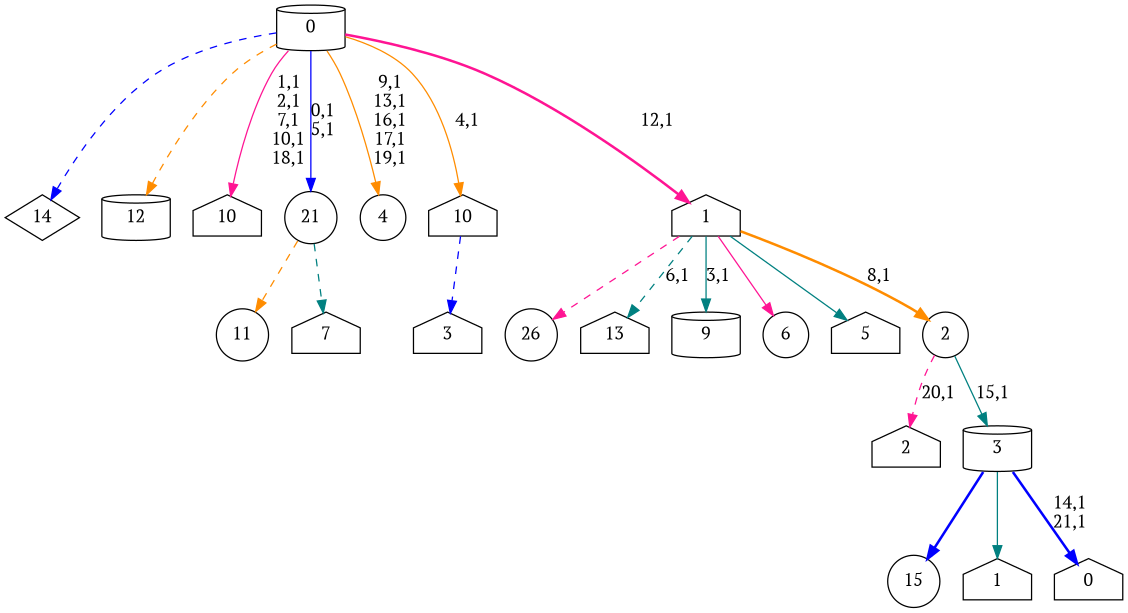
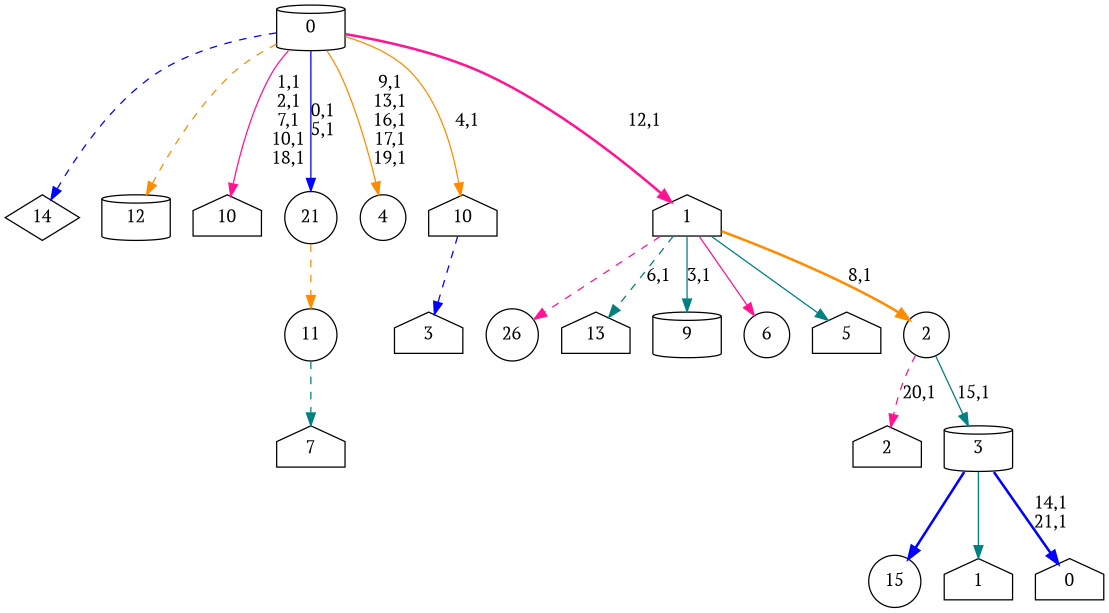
edge "21" -> "7": now "11" -> "7"
